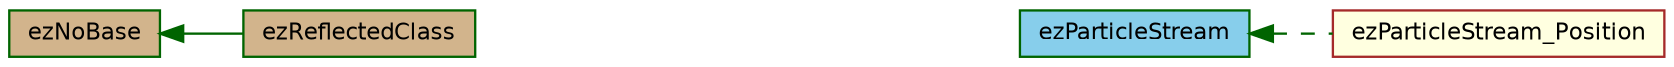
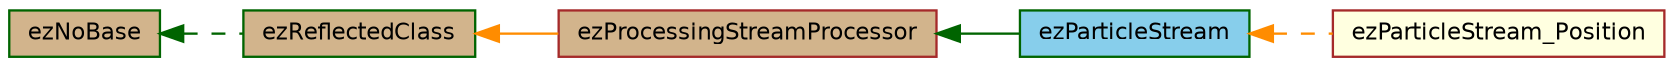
edge "ezReflectedClass" -> "ezNoBase": style solid -> dashed
node "ezProcessingStreamProcessor": added
edge "ezParticleStream_Position" -> "ezParticleStream": color darkgreen -> darkorange
